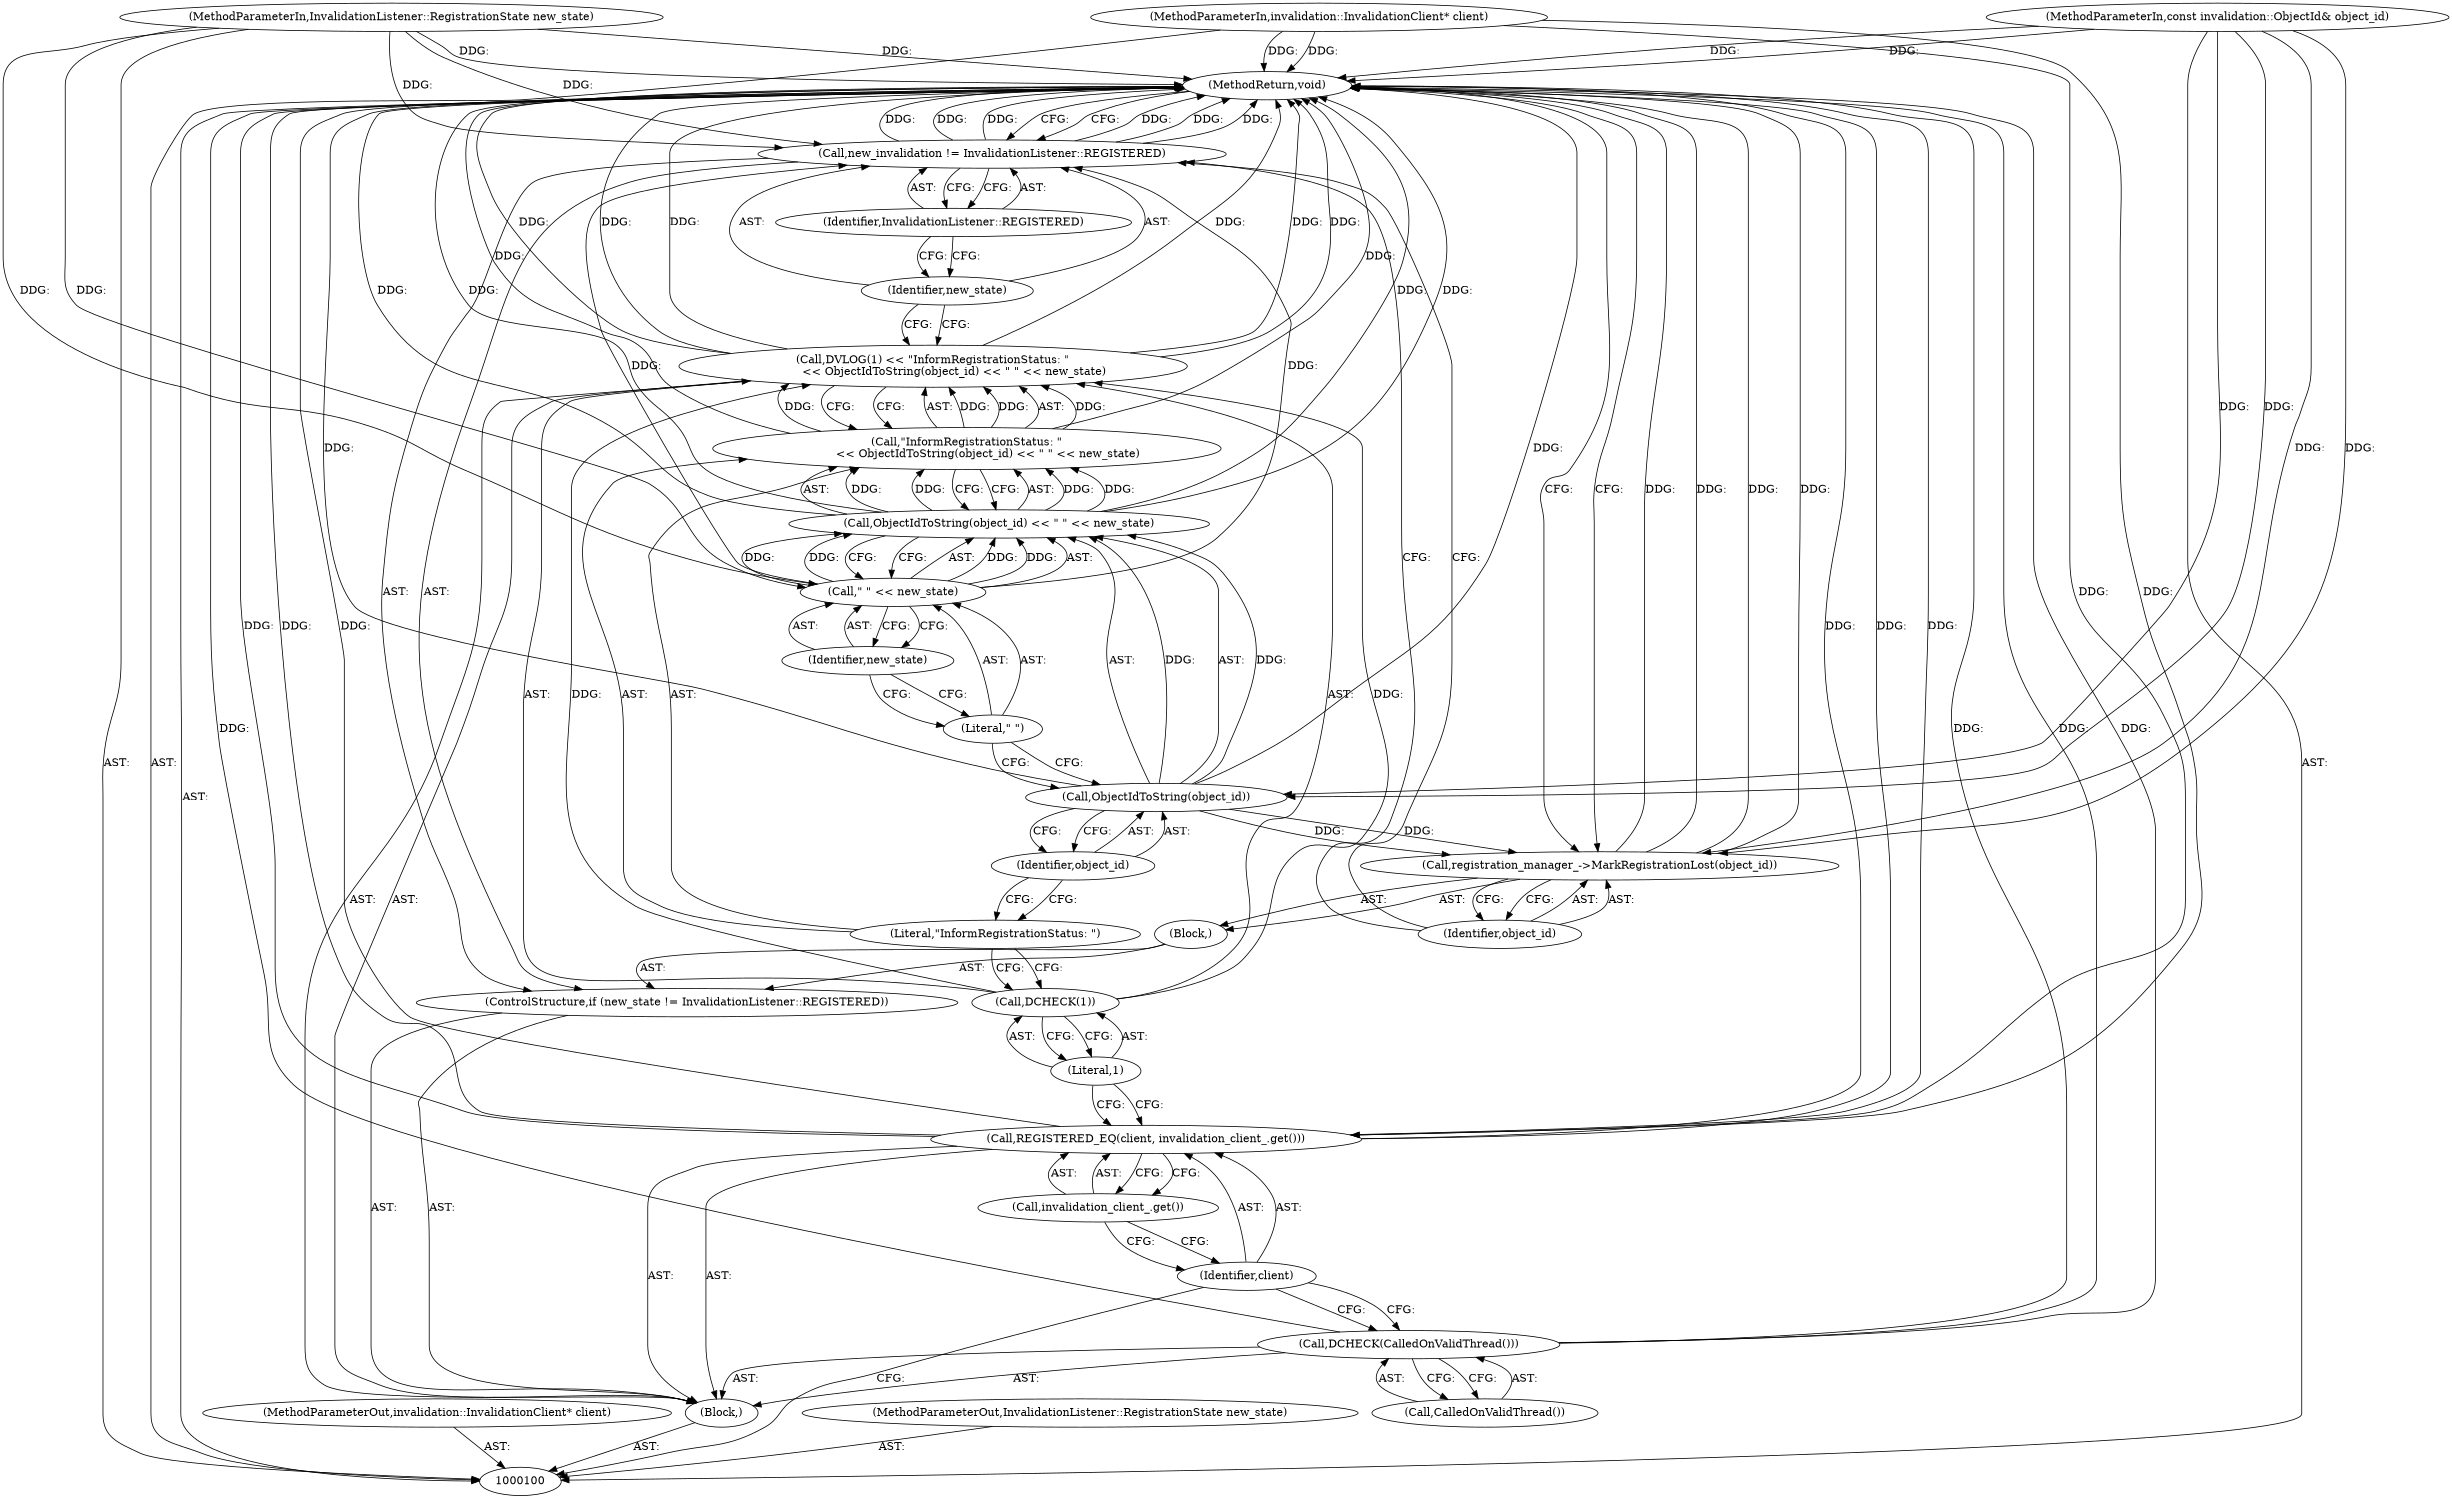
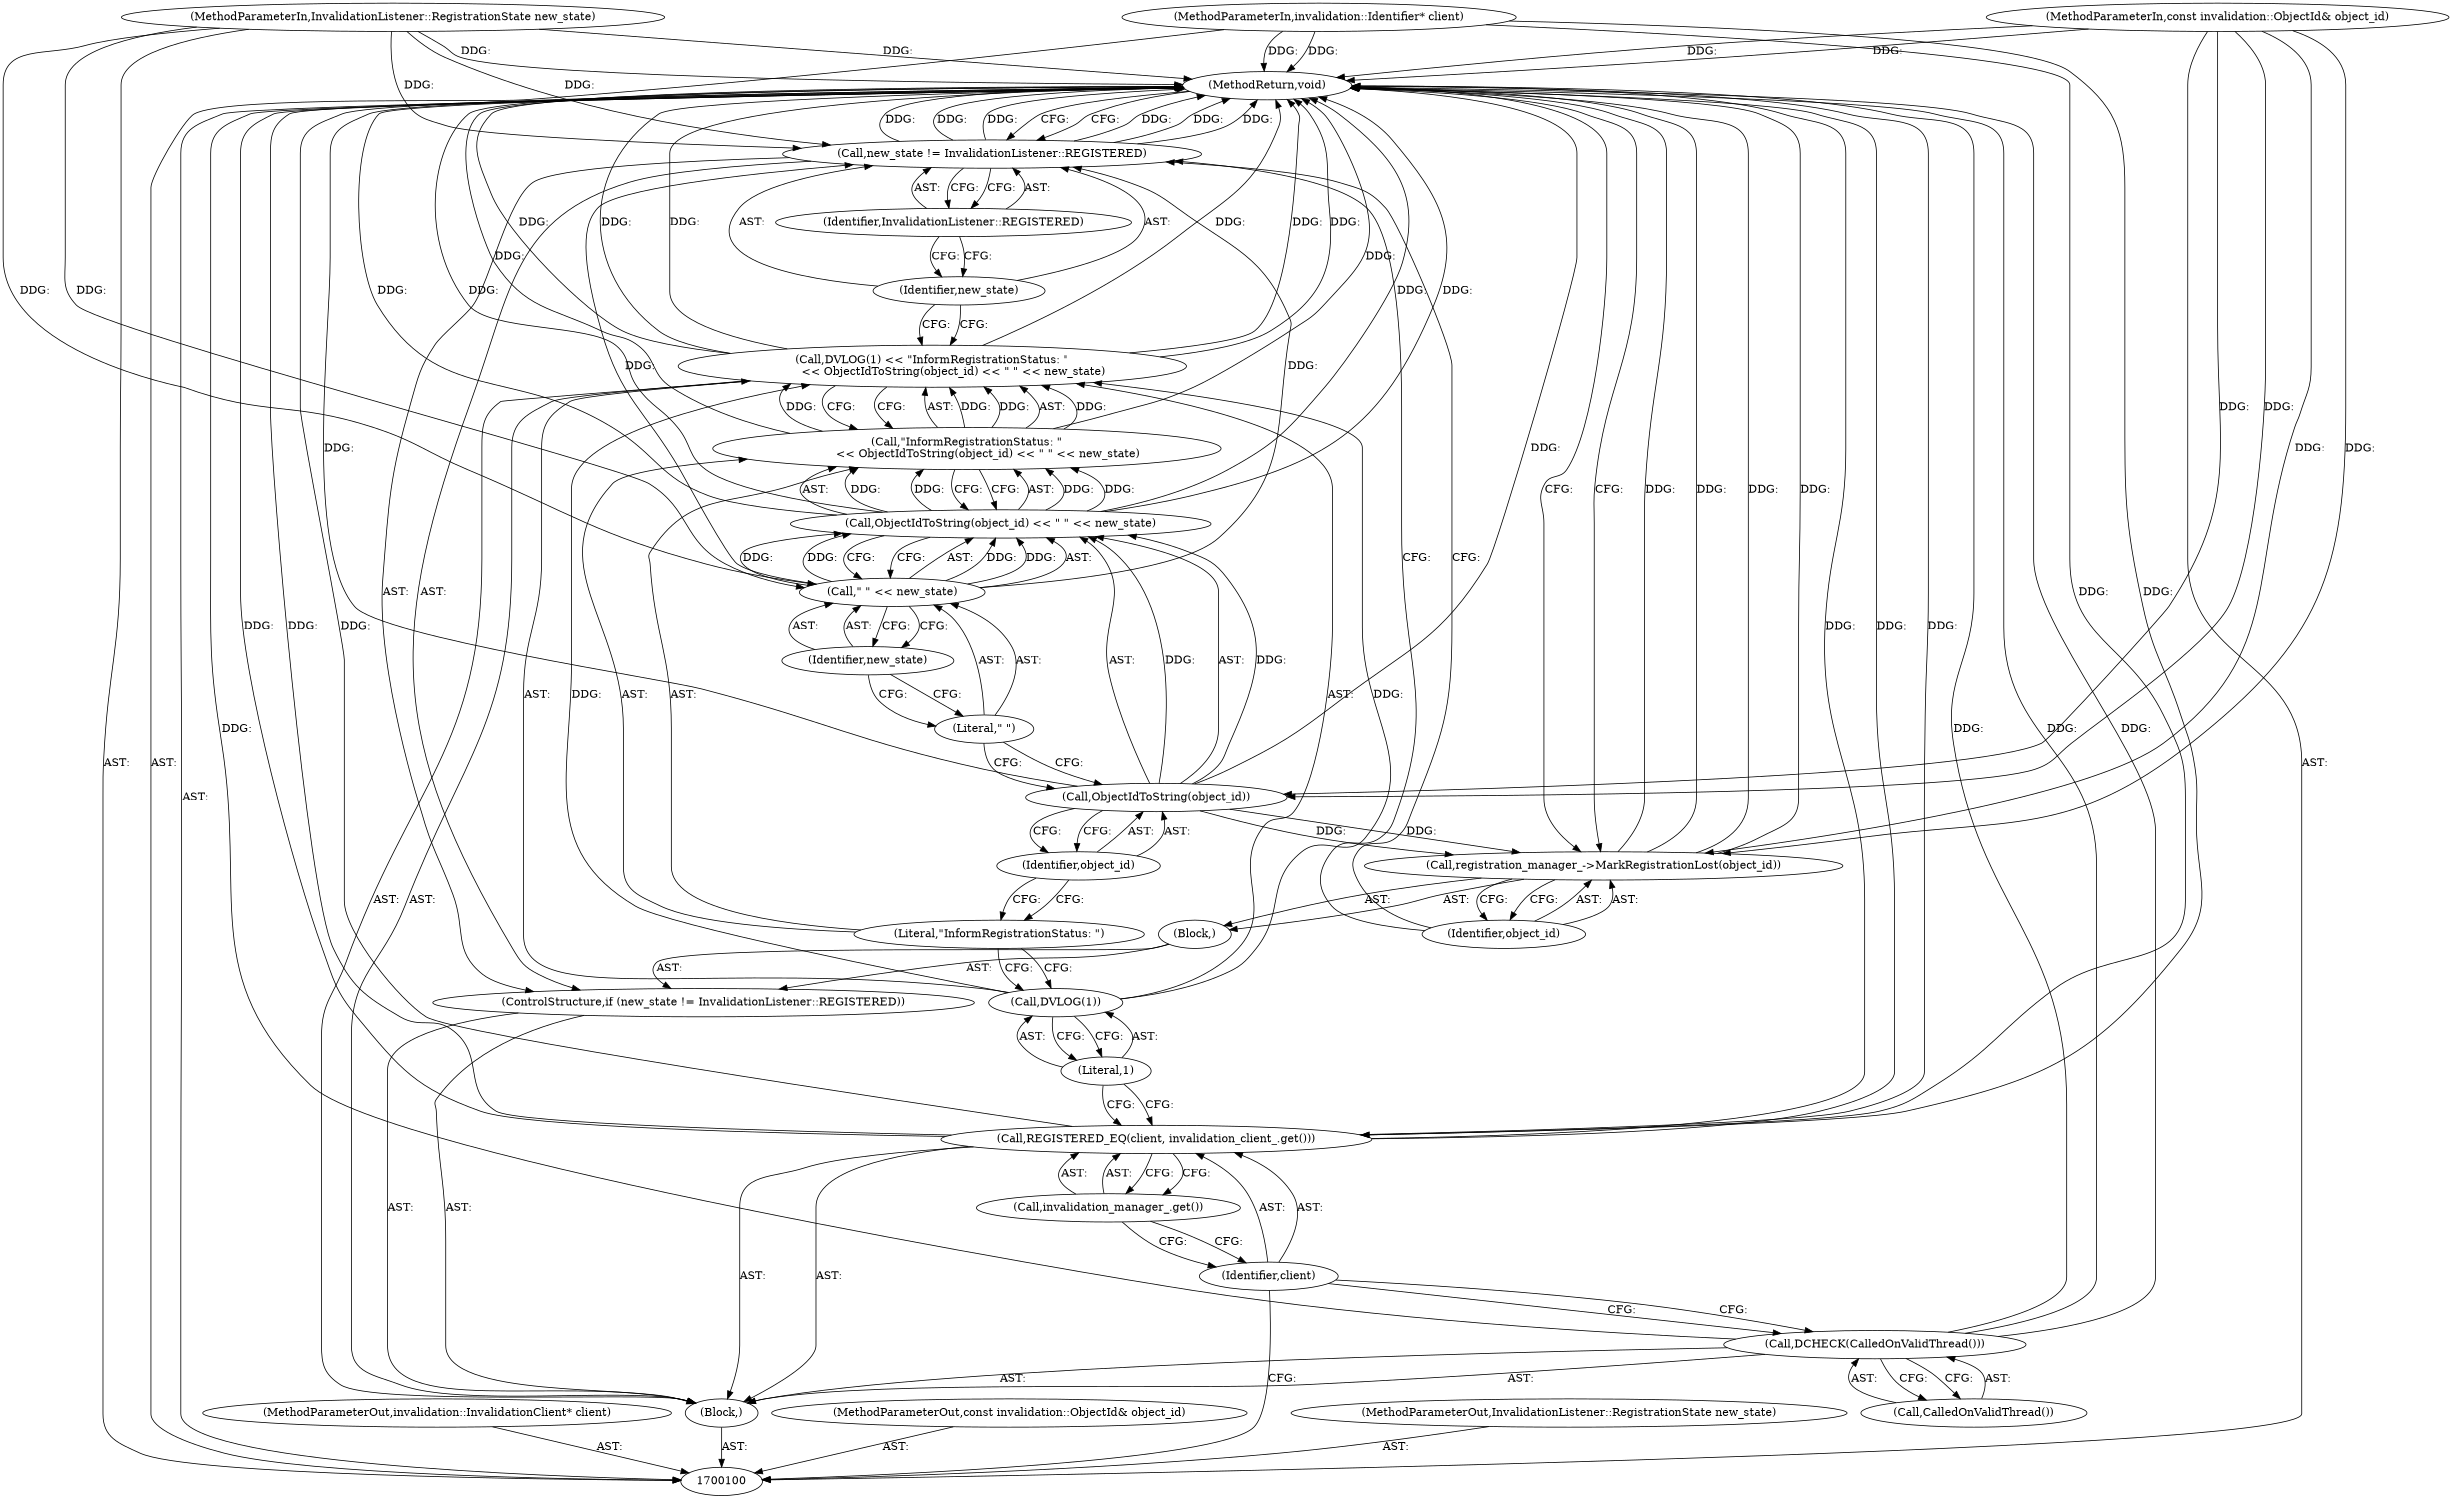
node "(MethodParameterIn,invalidation::InvalidationClient* client)": label "(MethodParameterIn,invalidation::InvalidationClient* client)" -> "(MethodParameterIn,invalidation::Identifier* client)"
node "(Call,new_invalidation != InvalidationListener::REGISTERED)": label "(Call,new_invalidation != InvalidationListener::REGISTERED)" -> "(Call,new_state != InvalidationListener::REGISTERED)"
node "(Call,DCHECK(1))": label "(Call,DCHECK(1))" -> "(Call,DVLOG(1))"
node "(Call,invalidation_client_.get())": label "(Call,invalidation_client_.get())" -> "(Call,invalidation_manager_.get())"
node "(MethodParameterOut,const invalidation::ObjectId& object_id)": added
node "1000100": label "1000100" -> "1700100"
